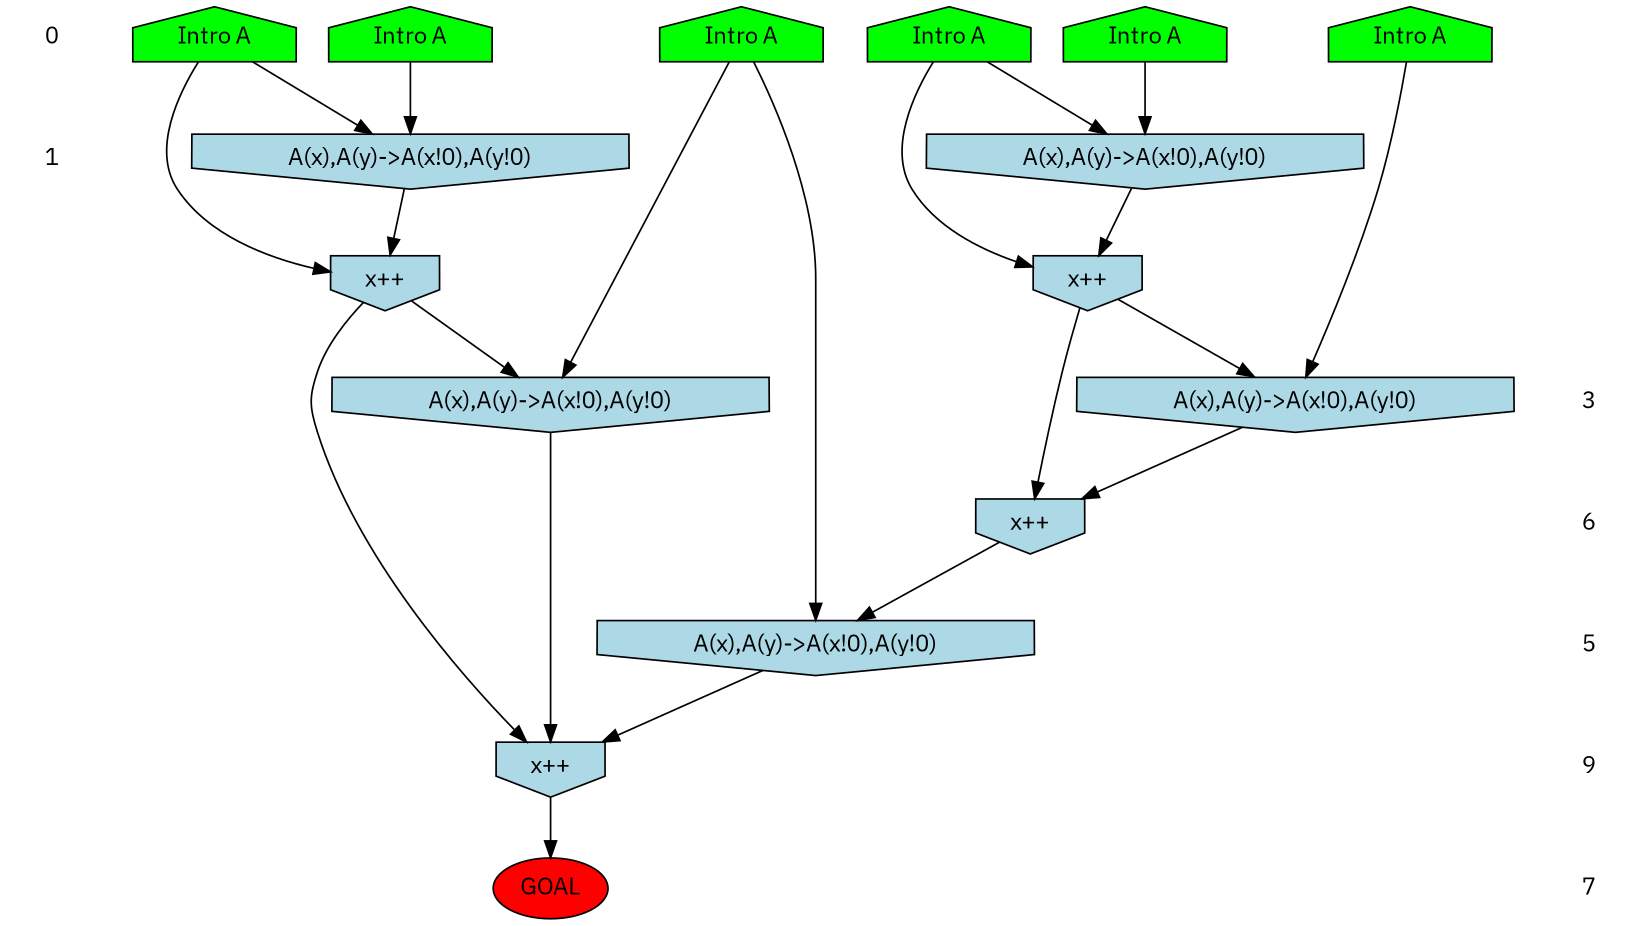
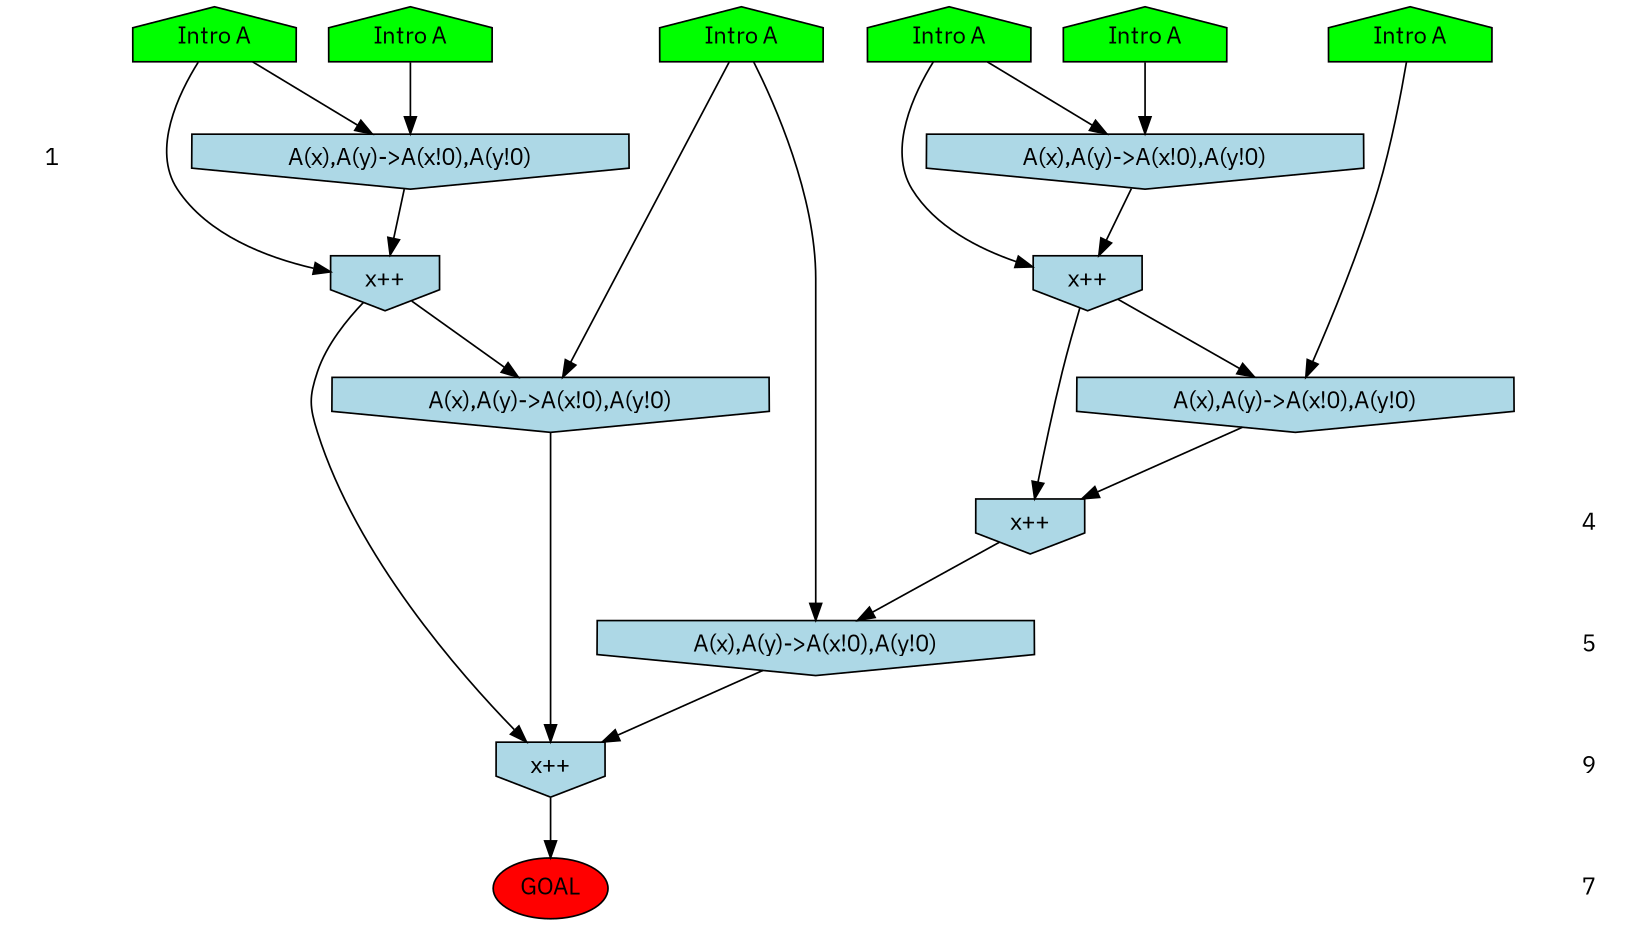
node "0": removed
node "3": removed
node "6": label "6" -> "4"
